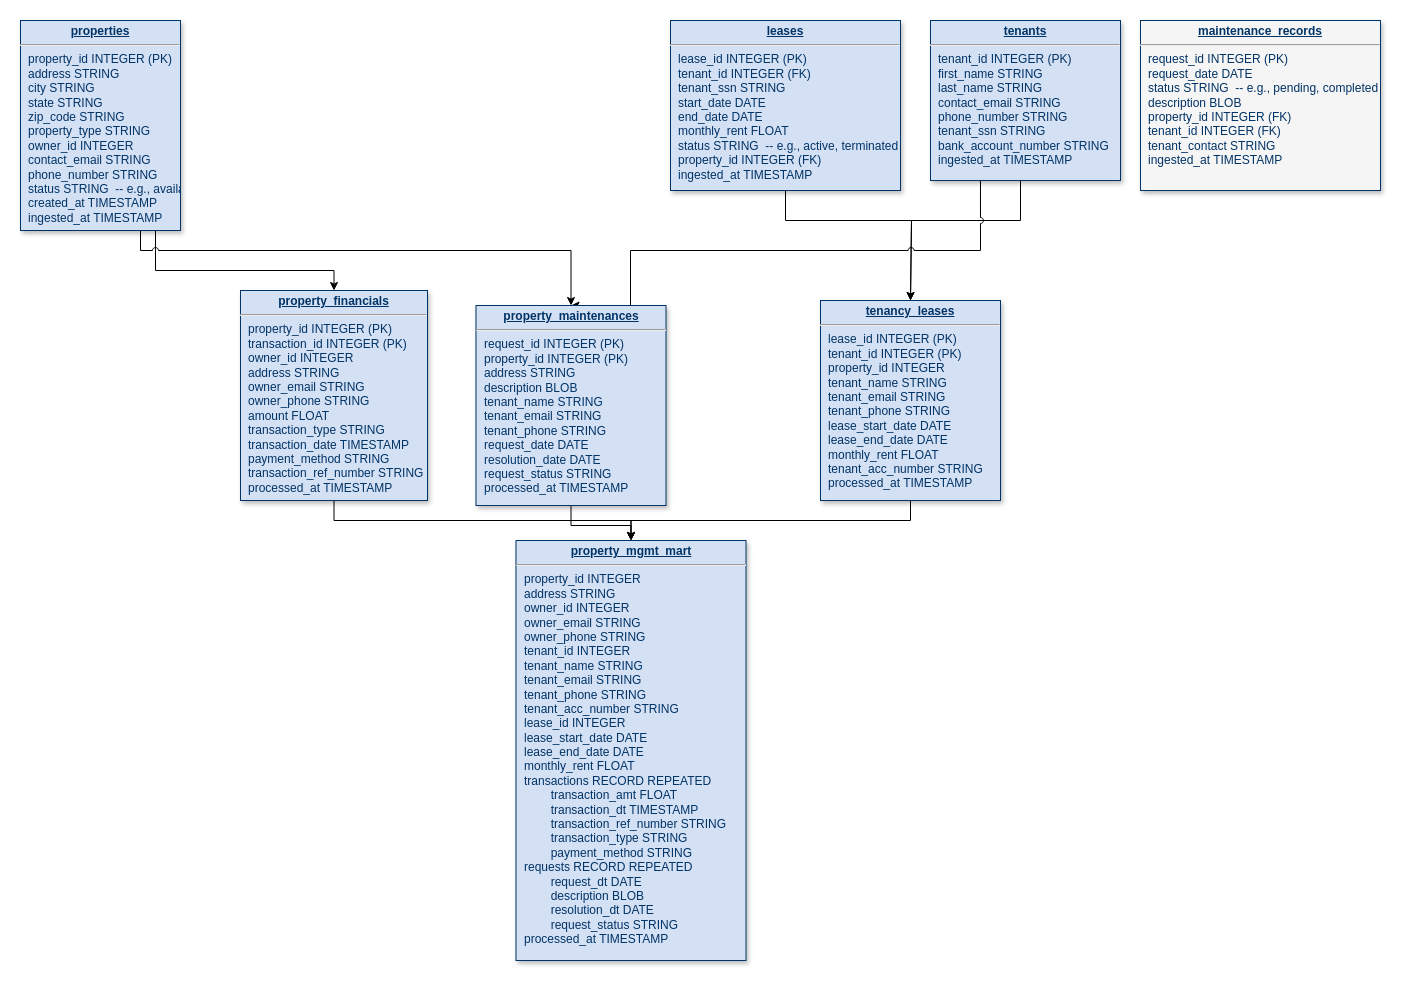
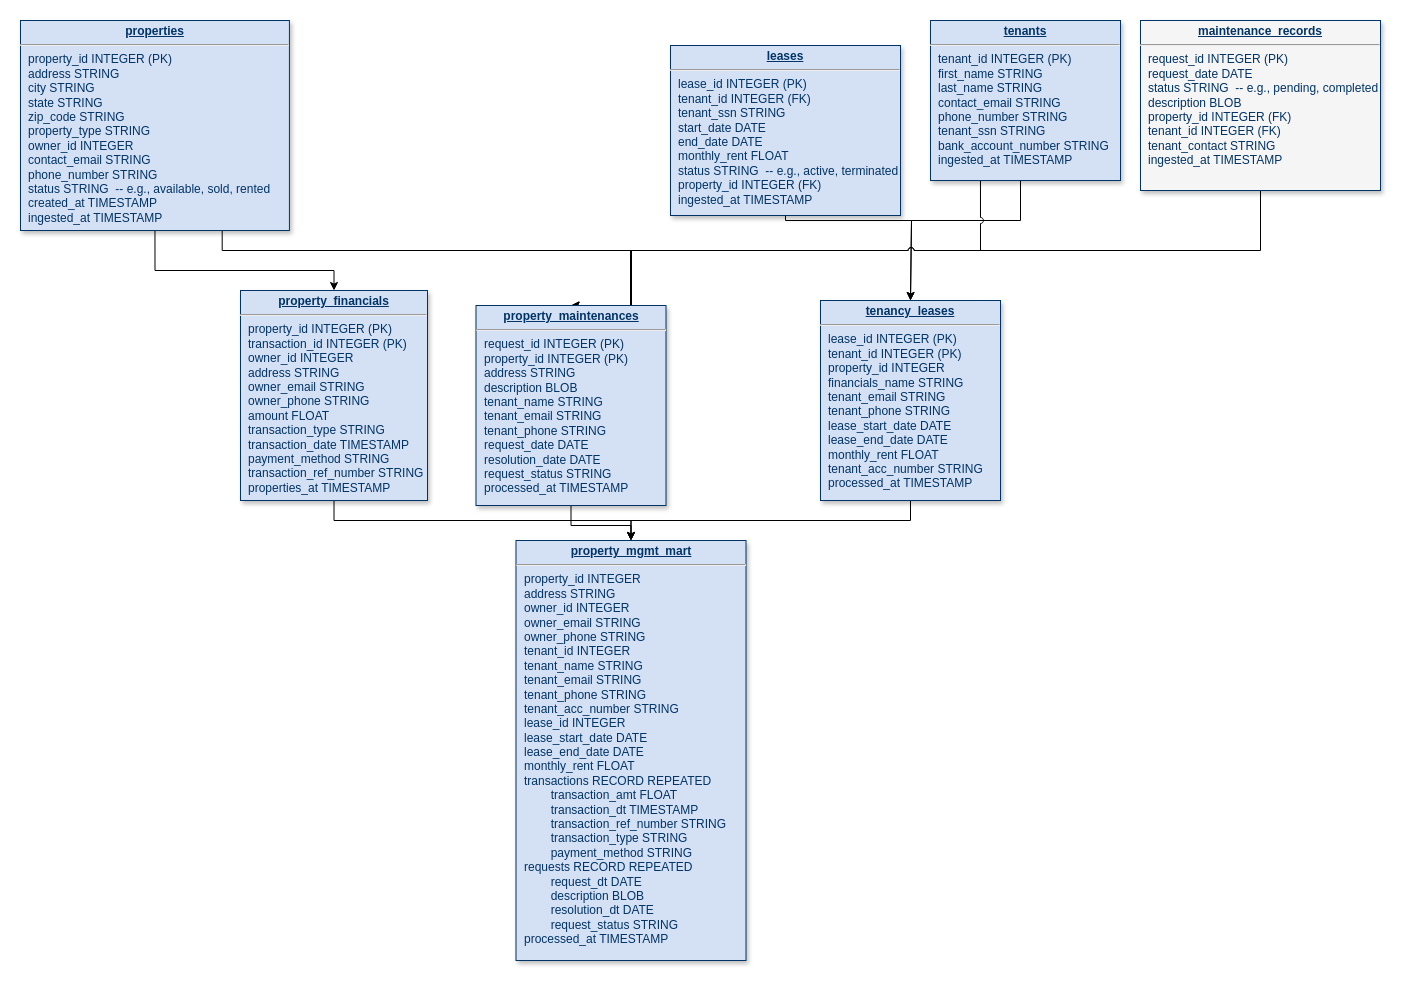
node "leases lease_id INTEGER (PK) tenant_id INTEGER (FK) tenant_ssn STRING start_date DATE end_date DATE monthly_rent FLOAT status STRING -- e.g., active, terminated property_id INTEGER (FK) ingested_at TIMESTAMP": moved (786, 106) -> (786, 131)
node "properties property_id INTEGER (PK) address STRING city STRING state STRING zip_code STRING property_type STRING owner_id INTEGER contact_email STRING phone_number STRING status STRING -- e.g., available, sold, rented created_at TIMESTAMP ingested_at TIMESTAMP": size 160x210 -> 269x210
edge "maintenance_records request_id INTEGER (PK) request_date DATE status STRING -- e.g., pending, completed description BLOB property_id INTEGER (FK) tenant_id INTEGER (FK) tenant_contact STRING ingested_at TIMESTAMP" -> "property_maintenances request_id INTEGER (PK) property_id INTEGER (PK) address STRING description BLOB tenant_name STRING tenant_email STRING tenant_phone STRING request_date DATE resolution_date DATE request_status STRING processed_at TIMESTAMP": added
node "property_financials property_id INTEGER (PK) transaction_id INTEGER (PK) owner_id INTEGER address STRING owner_email STRING owner_phone STRING amount FLOAT transaction_type STRING transaction_date TIMESTAMP payment_method STRING transaction_ref_number STRING processed_at TIMESTAMP": label "property_financials property_id INTEGER (PK) transaction_id INTEGER (PK) owner_id INTEGER address STRING owner_email STRING owner_phone STRING amount FLOAT transaction_type STRING transaction_date TIMESTAMP payment_method STRING transaction_ref_number STRING processed_at TIMESTAMP" -> "property_financials property_id INTEGER (PK) transaction_id INTEGER (PK) owner_id INTEGER address STRING owner_email STRING owner_phone STRING amount FLOAT transaction_type STRING transaction_date TIMESTAMP payment_method STRING transaction_ref_number STRING properties_at TIMESTAMP"
node "tenancy_leases lease_id INTEGER (PK) tenant_id INTEGER (PK) property_id INTEGER tenant_name STRING tenant_email STRING tenant_phone STRING lease_start_date DATE lease_end_date DATE monthly_rent FLOAT tenant_acc_number STRING processed_at TIMESTAMP": label "tenancy_leases lease_id INTEGER (PK) tenant_id INTEGER (PK) property_id INTEGER tenant_name STRING tenant_email STRING tenant_phone STRING lease_start_date DATE lease_end_date DATE monthly_rent FLOAT tenant_acc_number STRING processed_at TIMESTAMP" -> "tenancy_leases lease_id INTEGER (PK) tenant_id INTEGER (PK) property_id INTEGER financials_name STRING tenant_email STRING tenant_phone STRING lease_start_date DATE lease_end_date DATE monthly_rent FLOAT tenant_acc_number STRING processed_at TIMESTAMP"
